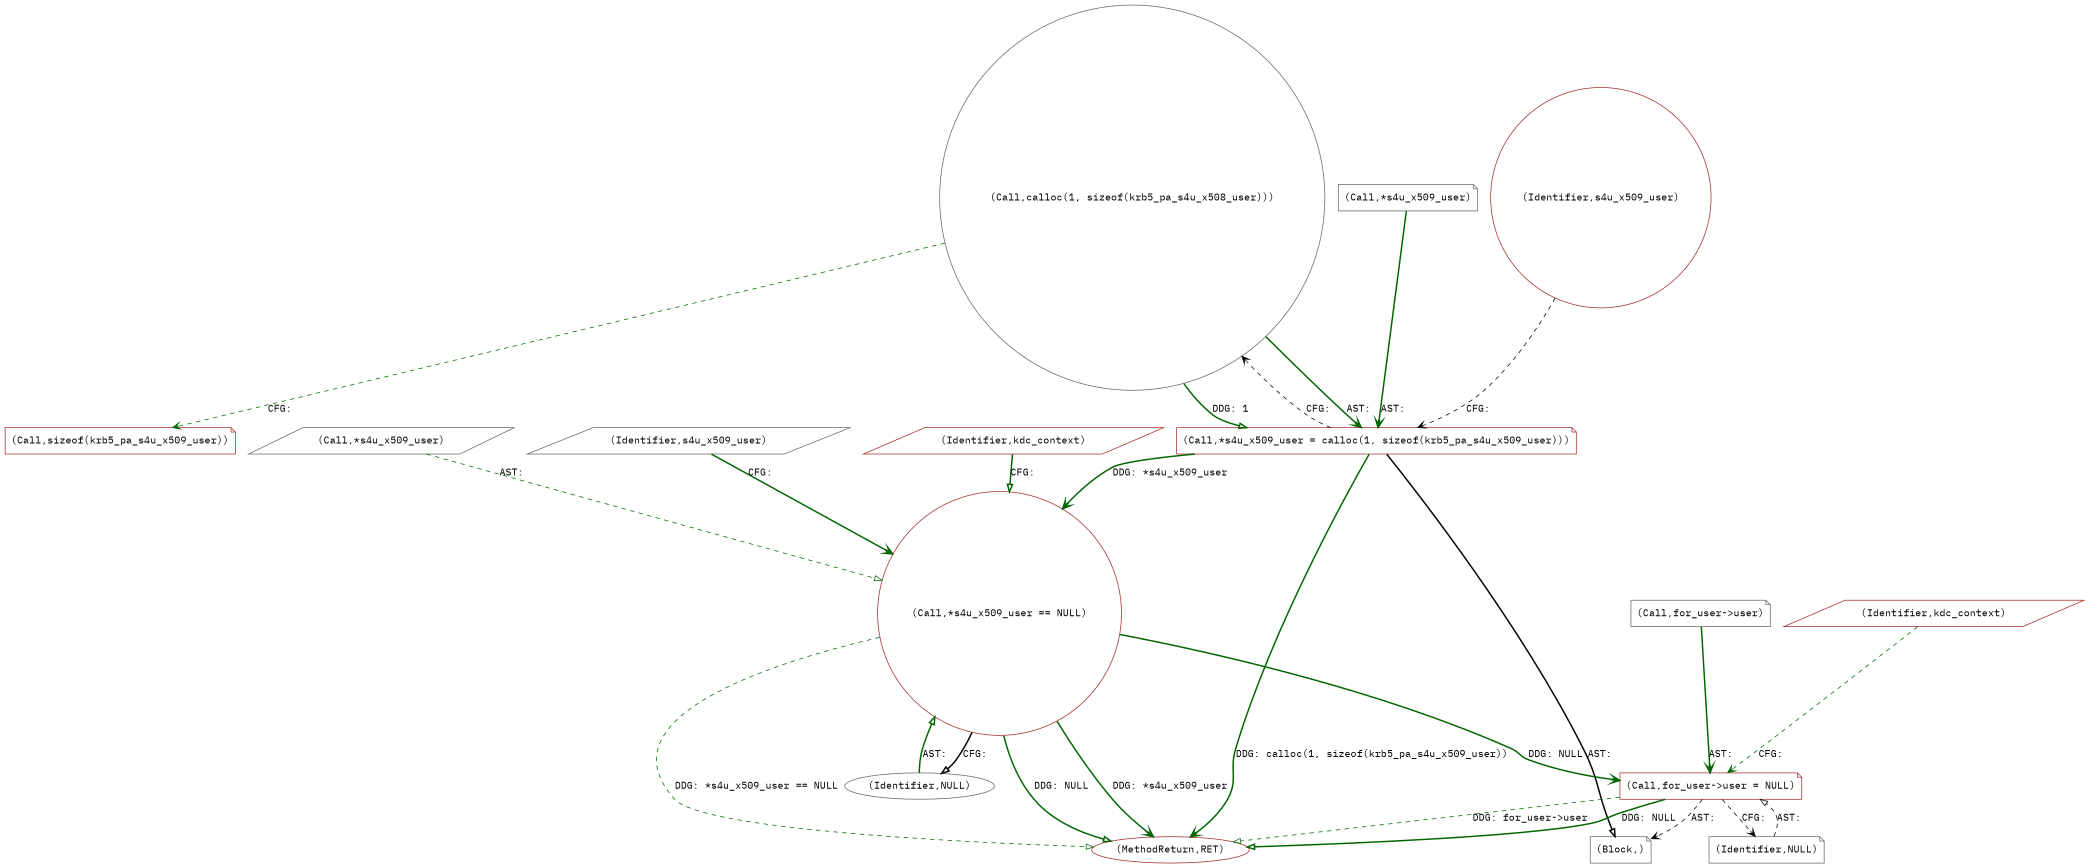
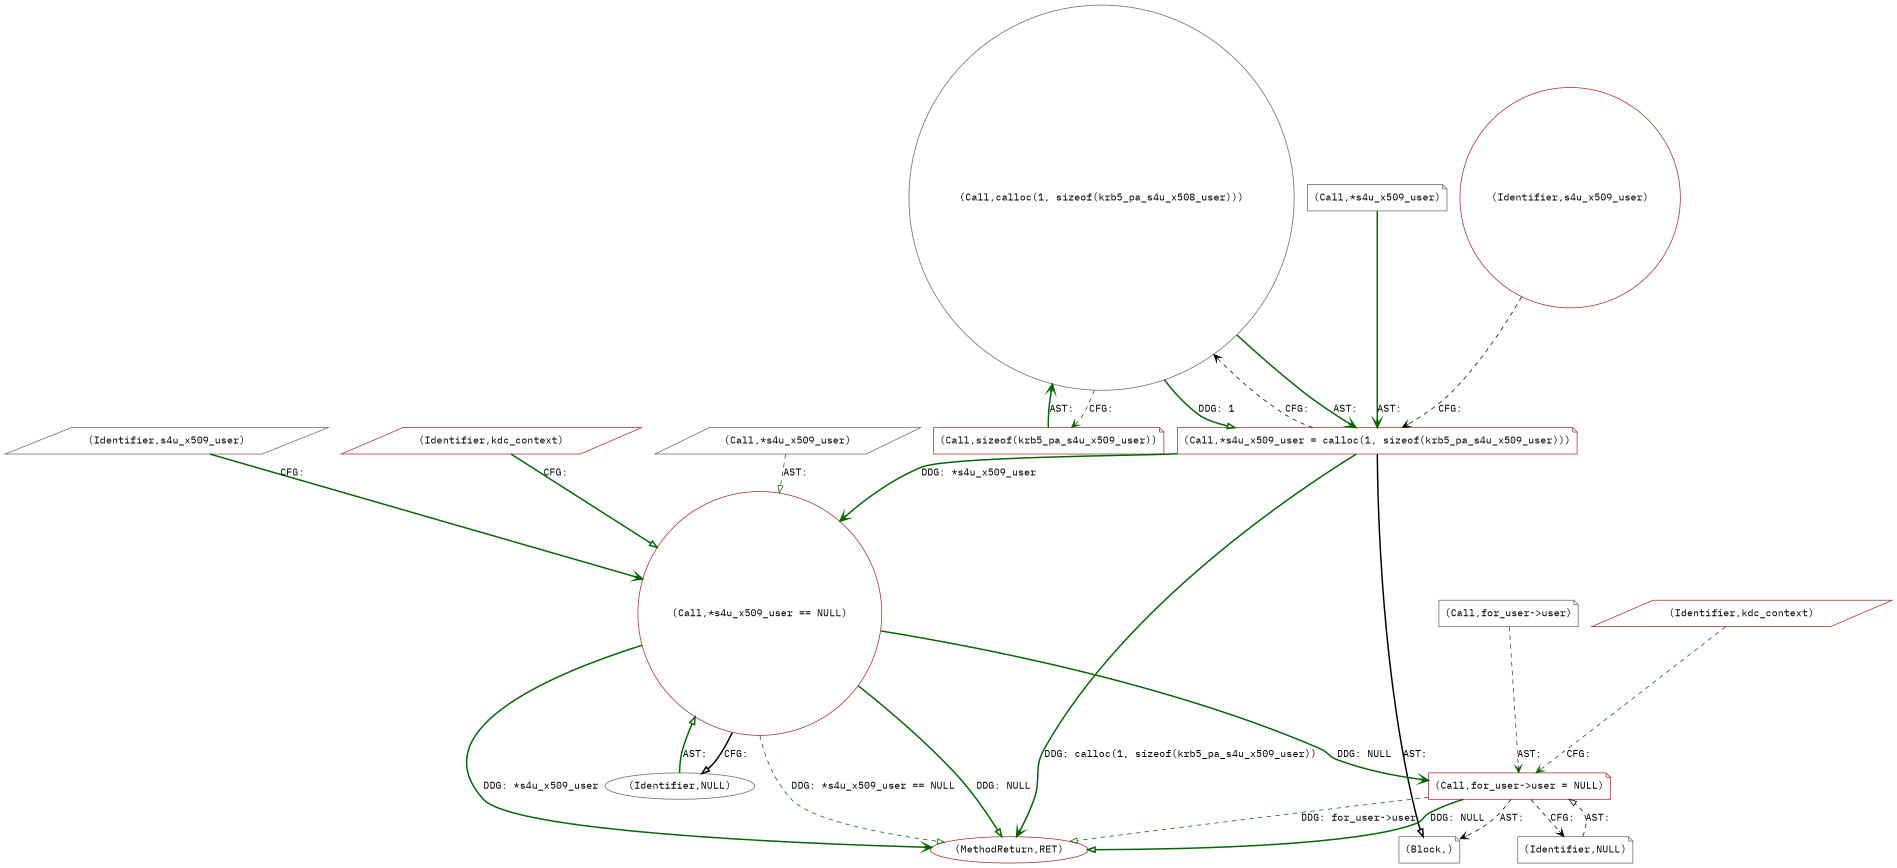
edge "(Call,sizeof(krb5_pa_s4u_x509_user))" -> "(Call,calloc(1, sizeof(krb5_pa_s4u_x508_user)))": added, label "AST:"
edge "(Call,for_user->user)" -> "(Call,for_user->user = NULL)": style bold -> dashed
